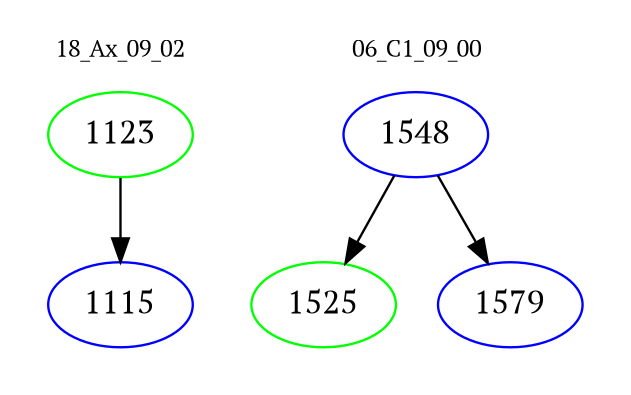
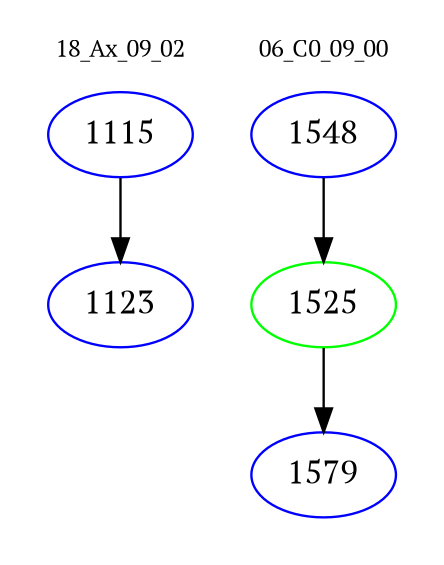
cluster "06_C1_09_00": label "06_C1_09_00" -> "06_C0_09_00"
node "1123": color green -> blue
edge "1123" -> "1115": reversed
edge "1548" -> "1579": now "1525" -> "1579"
